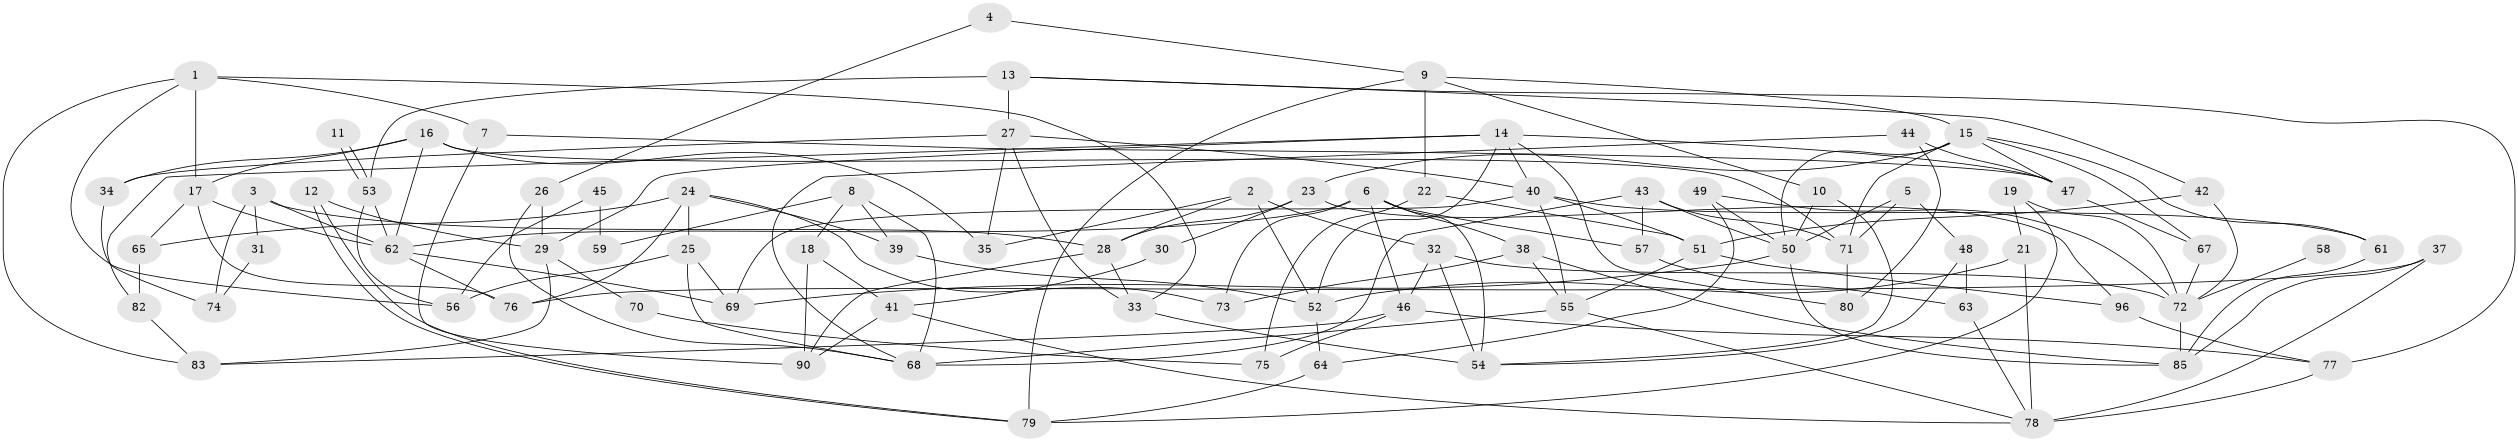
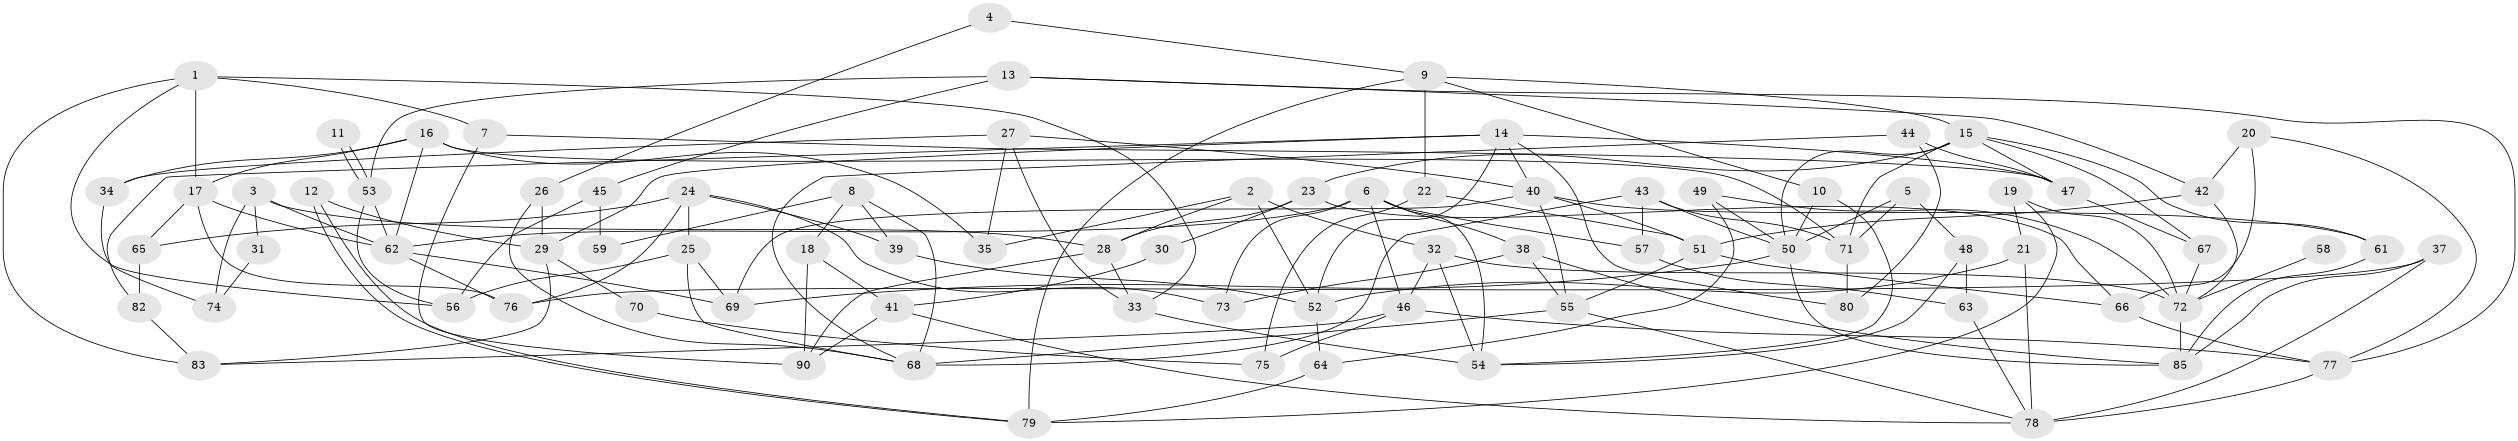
edge "13" -- "27": now "13" -- "45"
node "20": added
node "96": label "96" -> "66"
